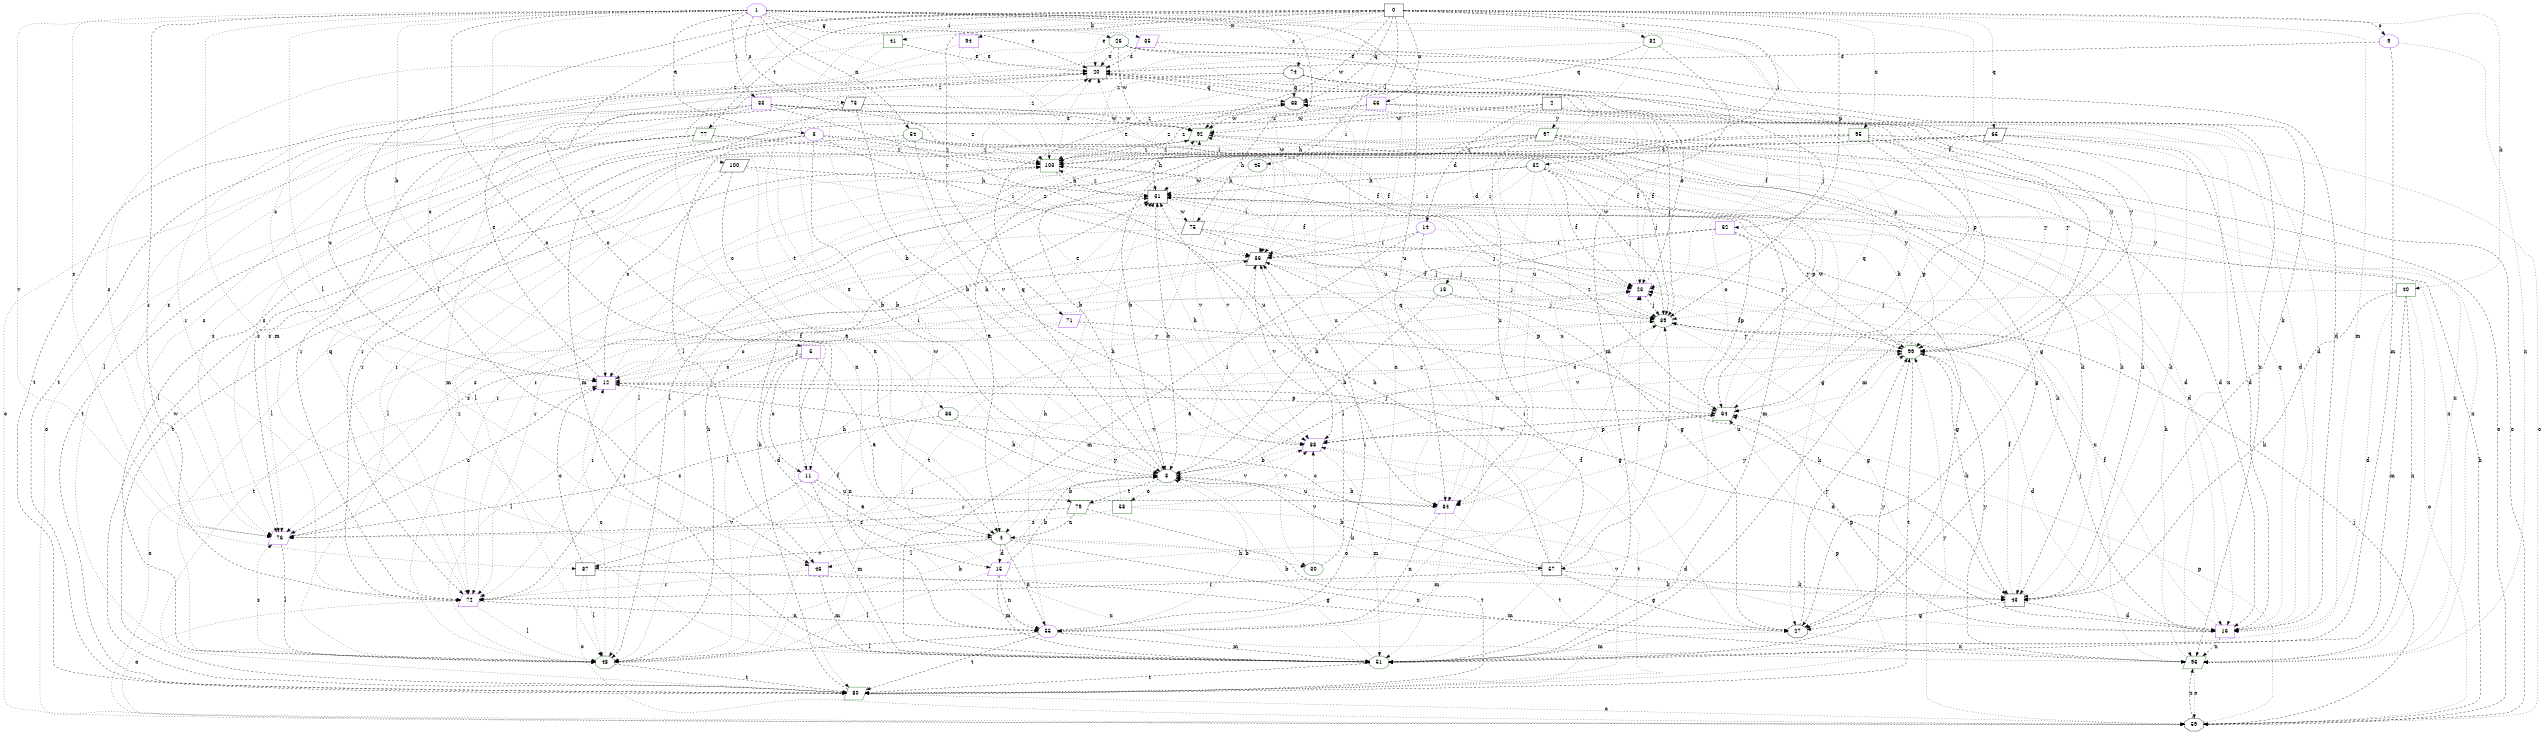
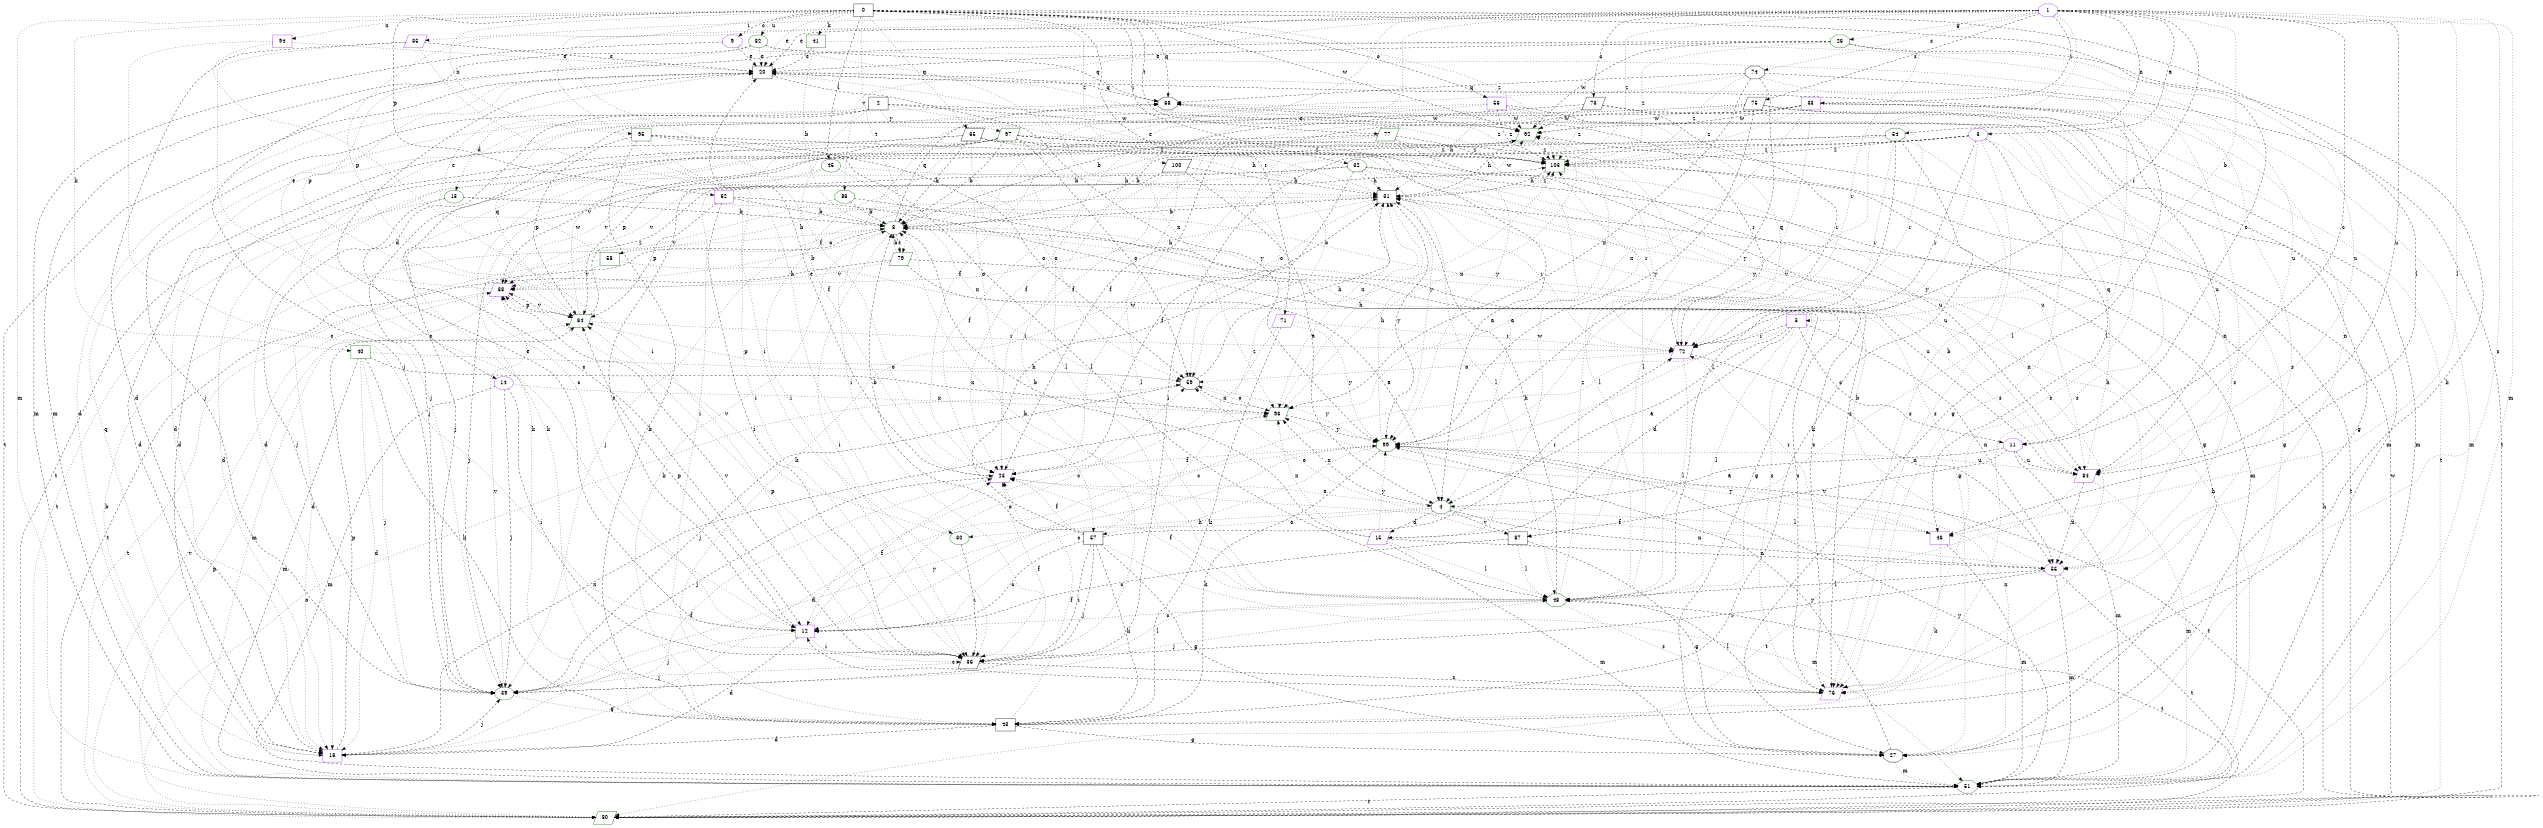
edge "35" -> "36": label "w" -> "i"
edge "31" -> "75": now "31" -> "92"
